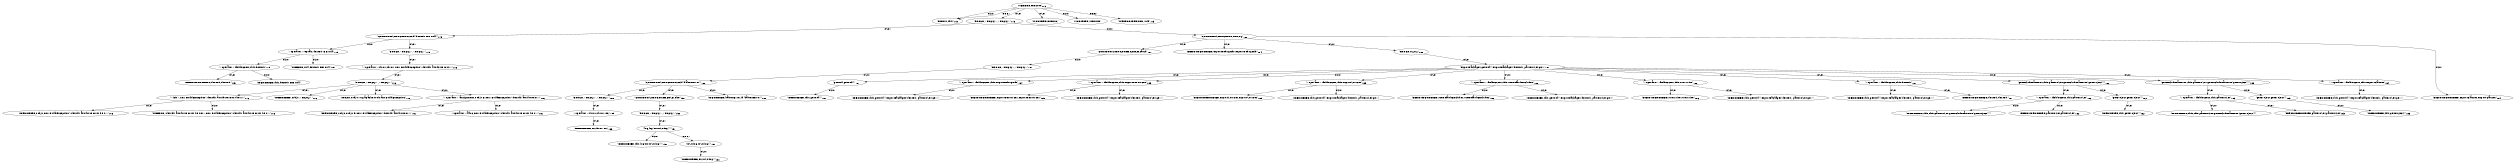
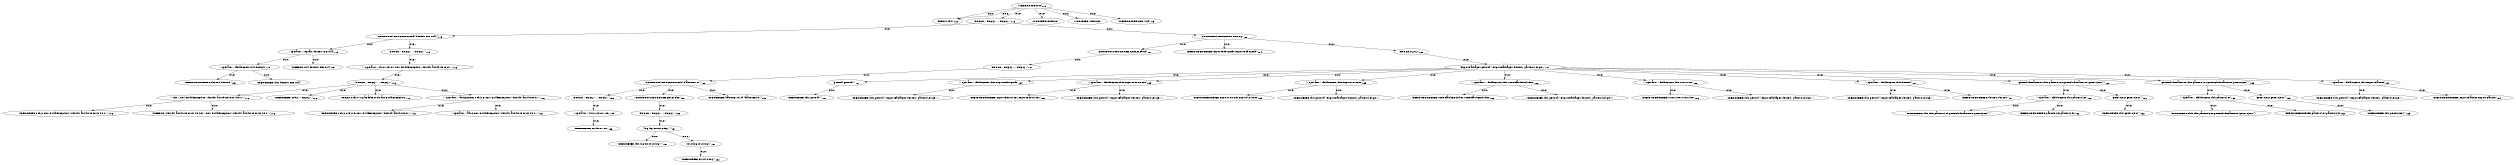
edge "(METHOD,execute)" -> "(METHOD_RETURN,void)": label "DDG: " -> "AST: "
edge "(CONTROL_STRUCTURE,TRY,try)" -> "(FIELD_IDENTIFIER,exportClasses,exportClasses)": now "(<operator>.fieldAccess,this.exportClasses)" -> "(FIELD_IDENTIFIER,exportClasses,exportClasses)"
